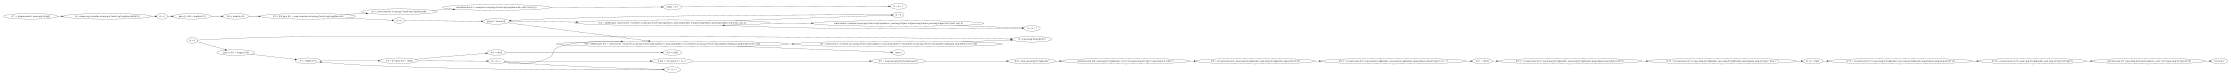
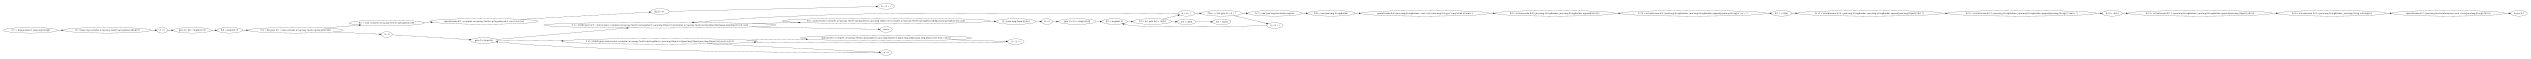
edge "i5 = 0" -> "r4 = (java.lang.Object[]) $r3": reversed
edge "i4 = i4 + 1" -> "i5 = i5 + 1": now "if $r6 == $r5 goto i5 = i5 + 1" -> "i5 = i5 + 1"
